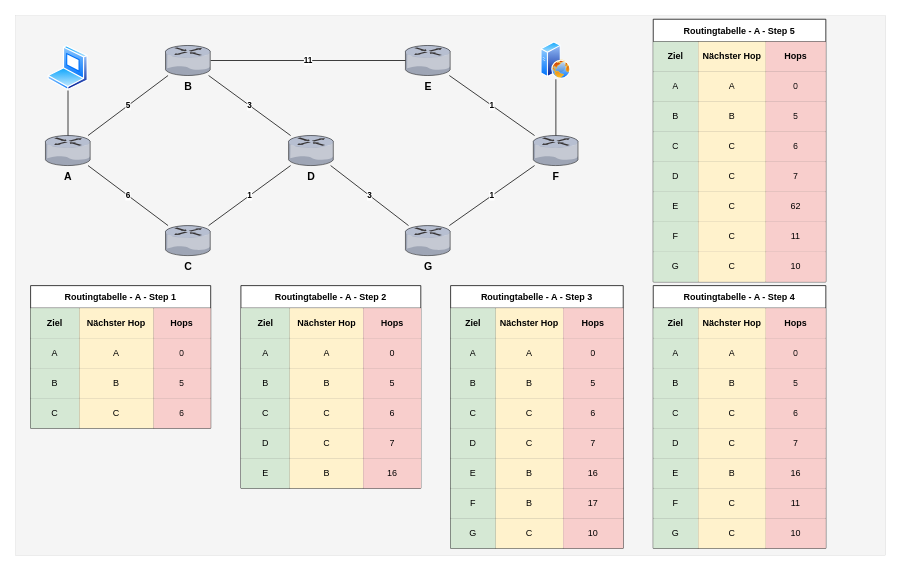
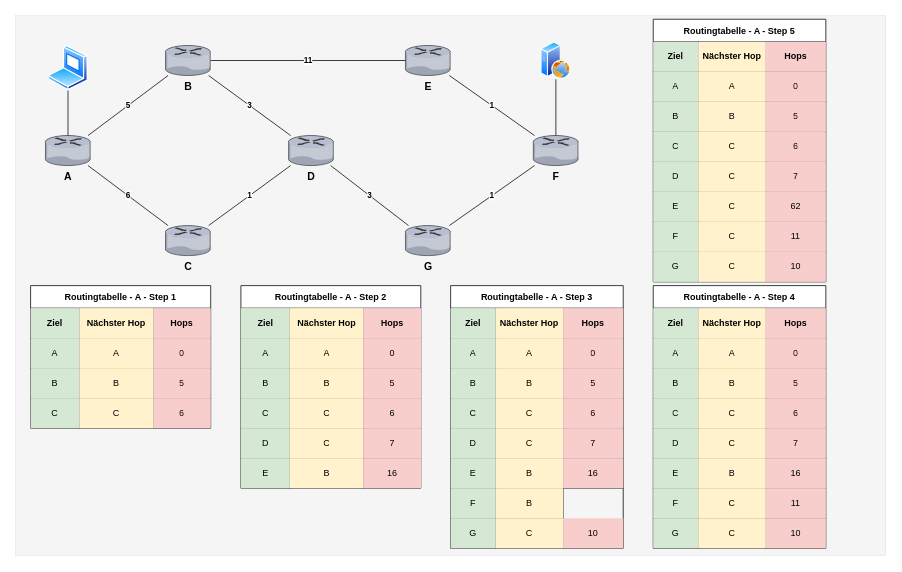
node "17": removed
